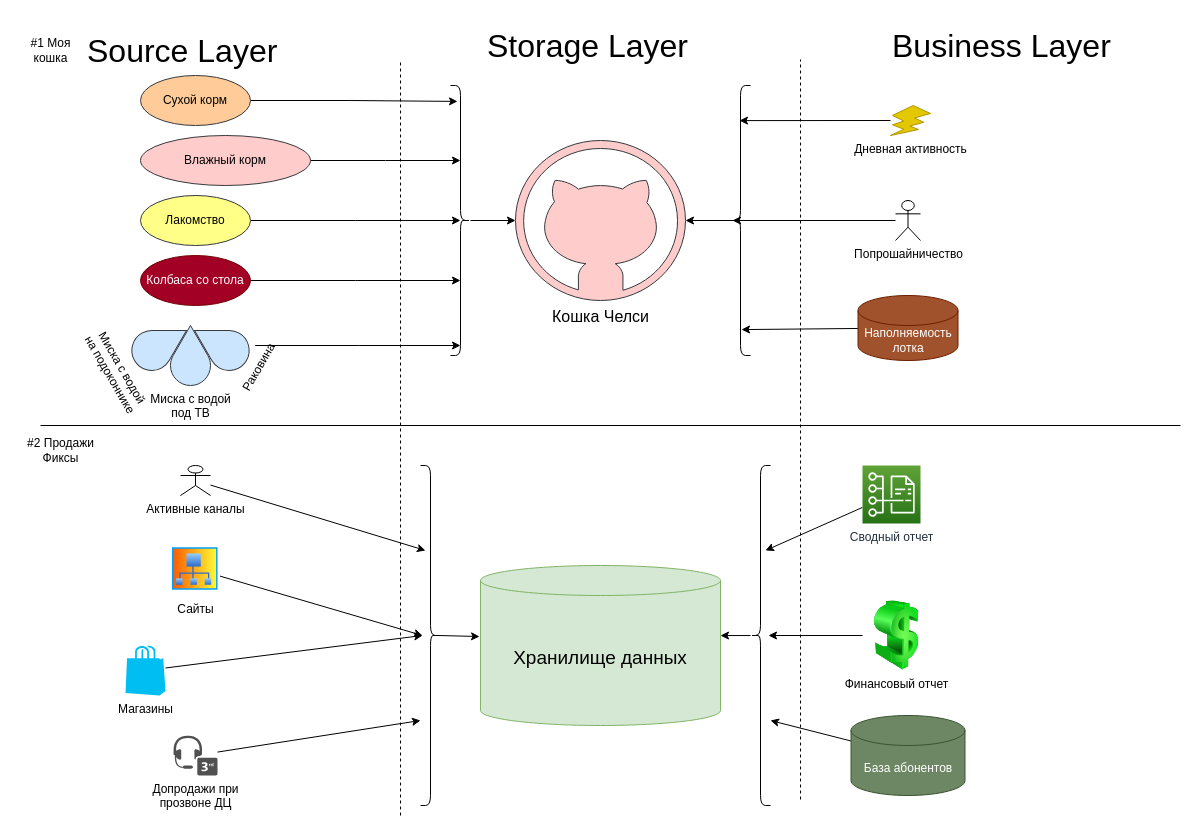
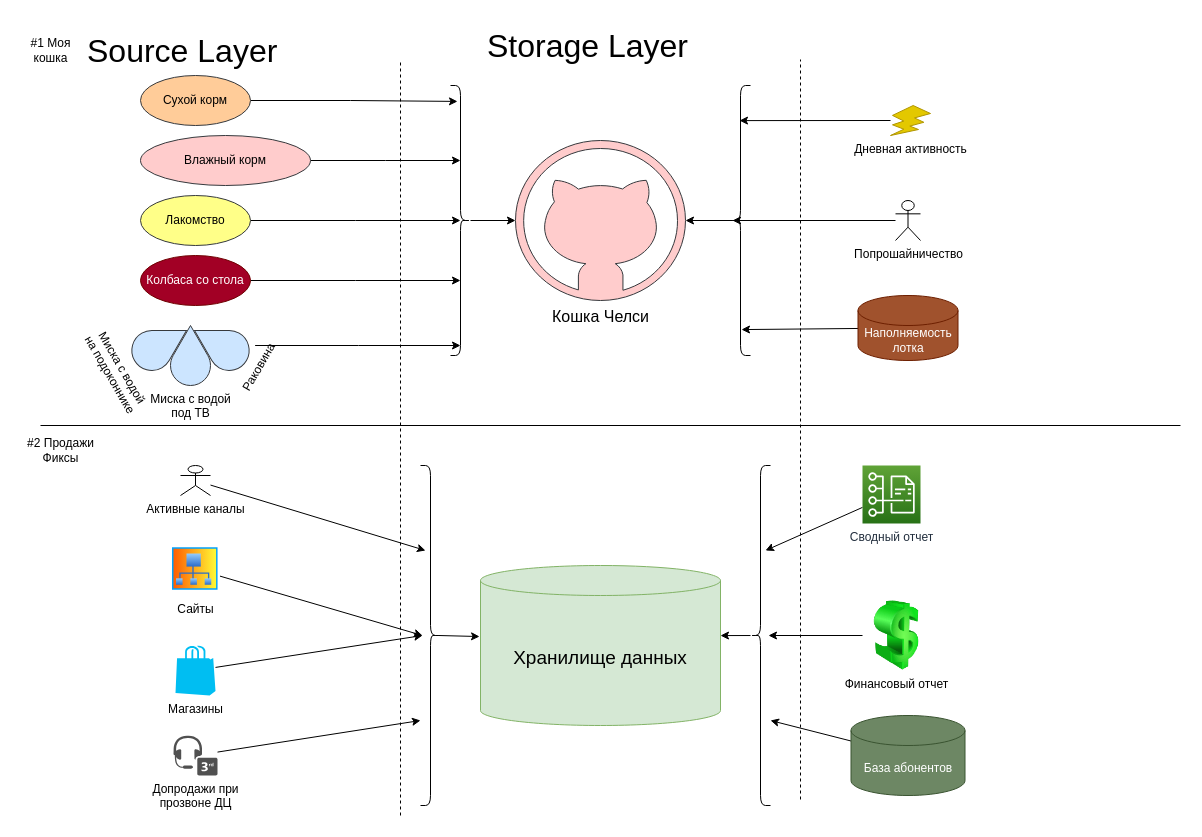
node "Business Layer": removed
node "Магазины": moved (146, 671) -> (196, 671)
